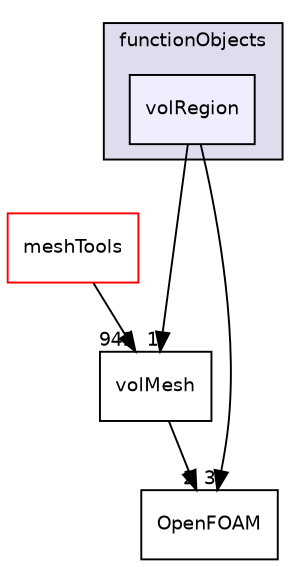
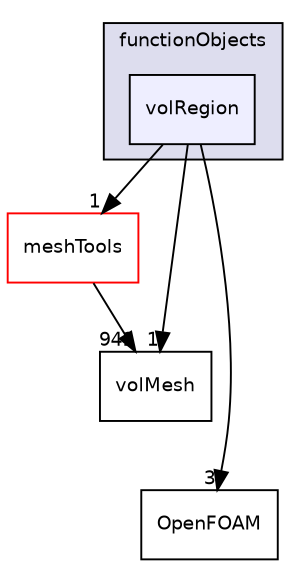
edge "volRegion" -> "meshTools": added
edge "volMesh" -> "OpenFOAM": removed
